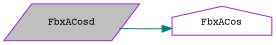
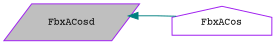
edge "FbxACosd" -> "FbxACos": reversed
